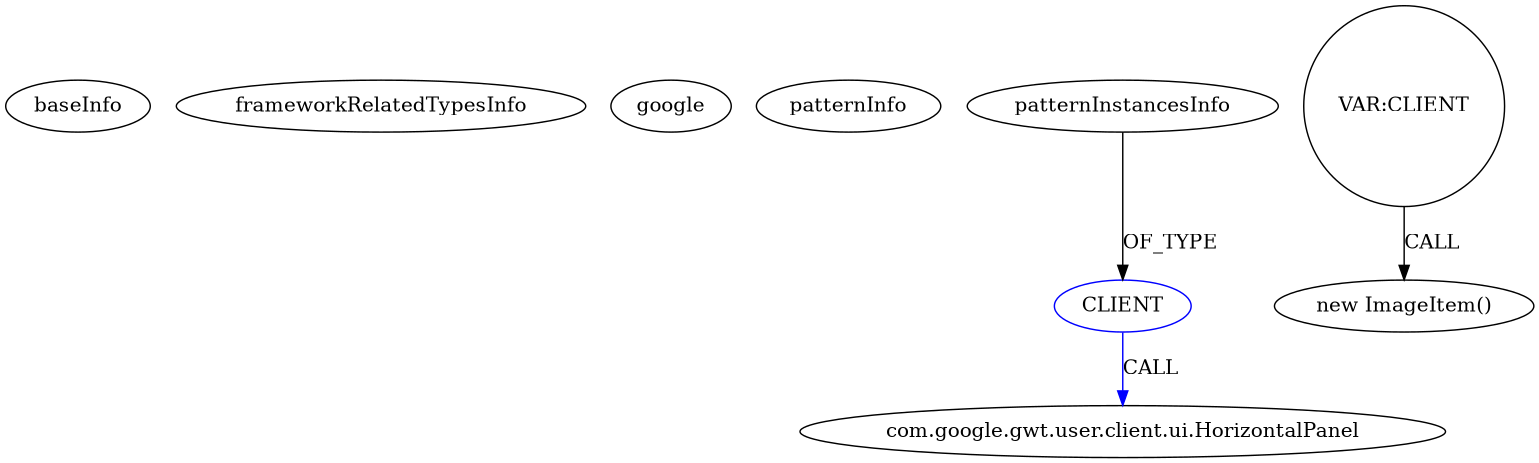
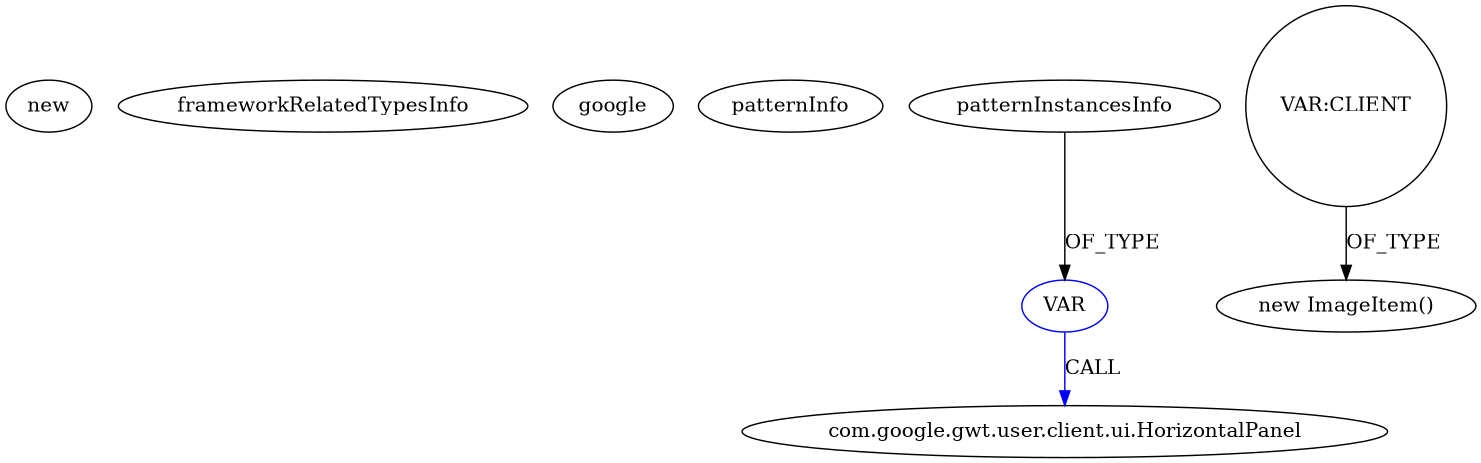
node "baseInfo": label "baseInfo" -> "new"
edge "VAR:CLIENT" -> "new ImageItem()": label "CALL" -> "OF_TYPE"
node "CLIENT": label "CLIENT" -> "VAR"
